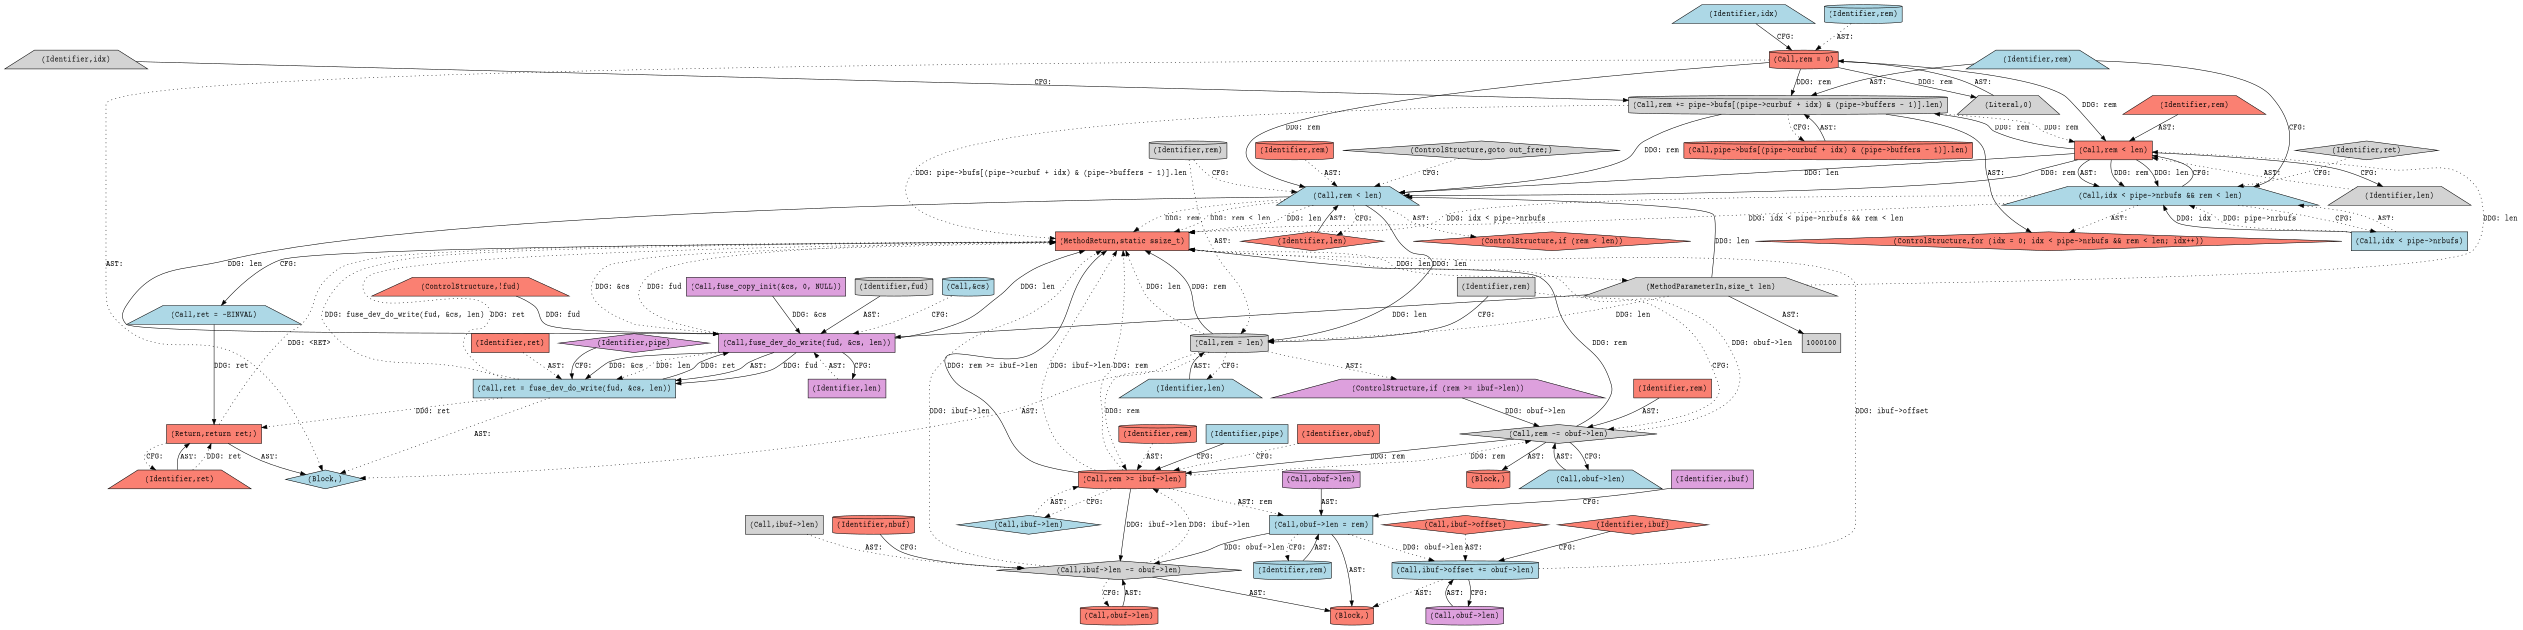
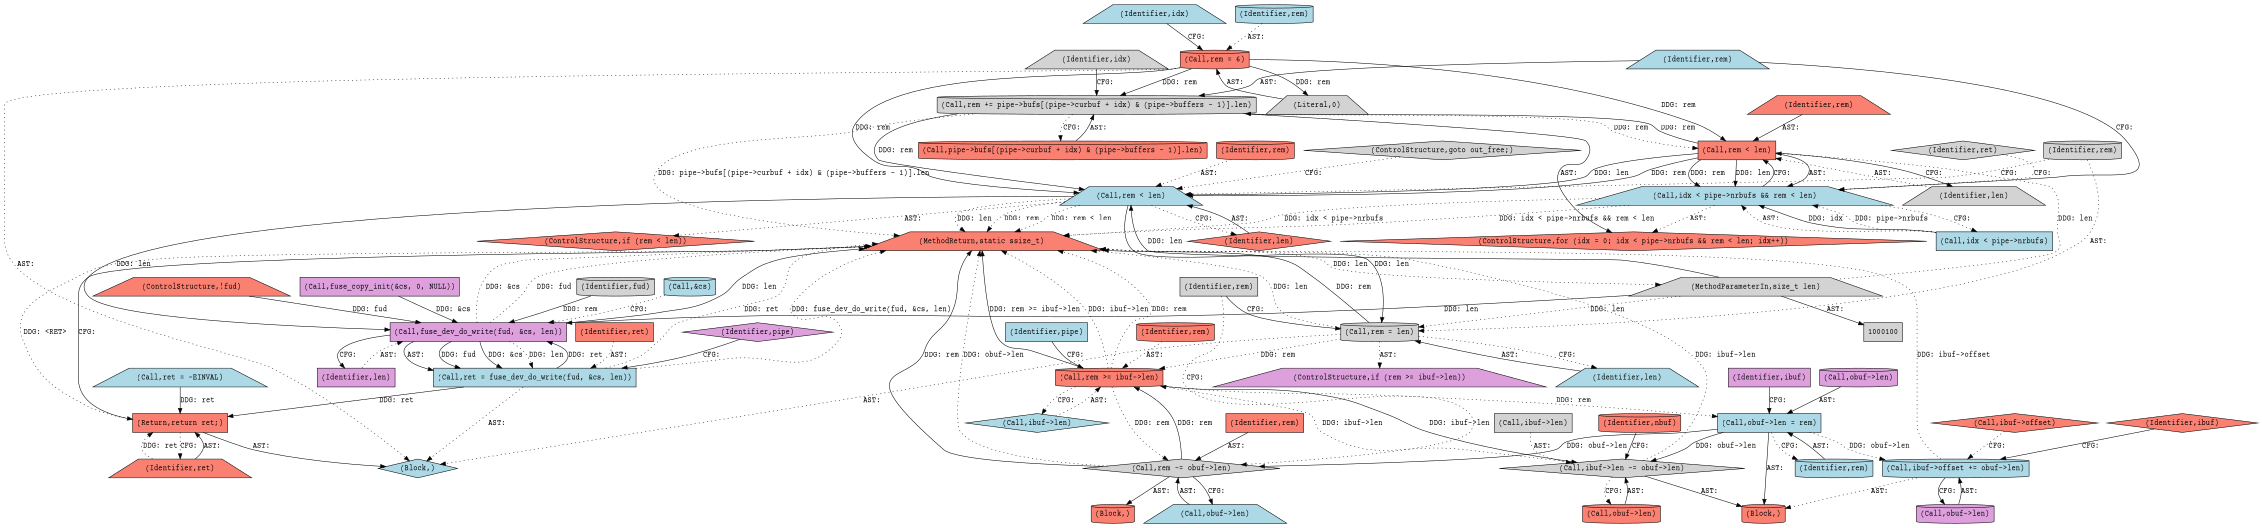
node "(Call,rem = 0)": label "(Call,rem = 0)" -> "(Call,rem = 6)"
node "(MethodReturn,static ssize_t)": shape box -> trapezium
edge "(MethodReturn,static ssize_t)" -> "(Call,ret = -EINVAL)": now "(MethodReturn,static ssize_t)" -> "(Return,return ret;)"
edge "(Identifier,fud)" -> "(Call,fuse_dev_do_write(fud, &cs, len))": label "AST: " -> "DDG: rem"
edge "(ControlStructure,if (rem >= ibuf->len))" -> "(Call,rem -= obuf->len)": now "(Call,obuf->len = rem)" -> "(Call,rem -= obuf->len)"
edge "(Call,ret = fuse_dev_do_write(fud, &cs, len))" -> "(Return,return ret;)": style dotted -> solid
node "(Identifier,obuf)": removed
edge "(Call,rem >= ibuf->len)" -> "(Call,obuf->len = rem)": label "AST: rem" -> "DDG: rem"
edge "(Call,ibuf->offset)" -> "(Call,ibuf->offset += obuf->len)": label "AST: " -> "CFG: "
